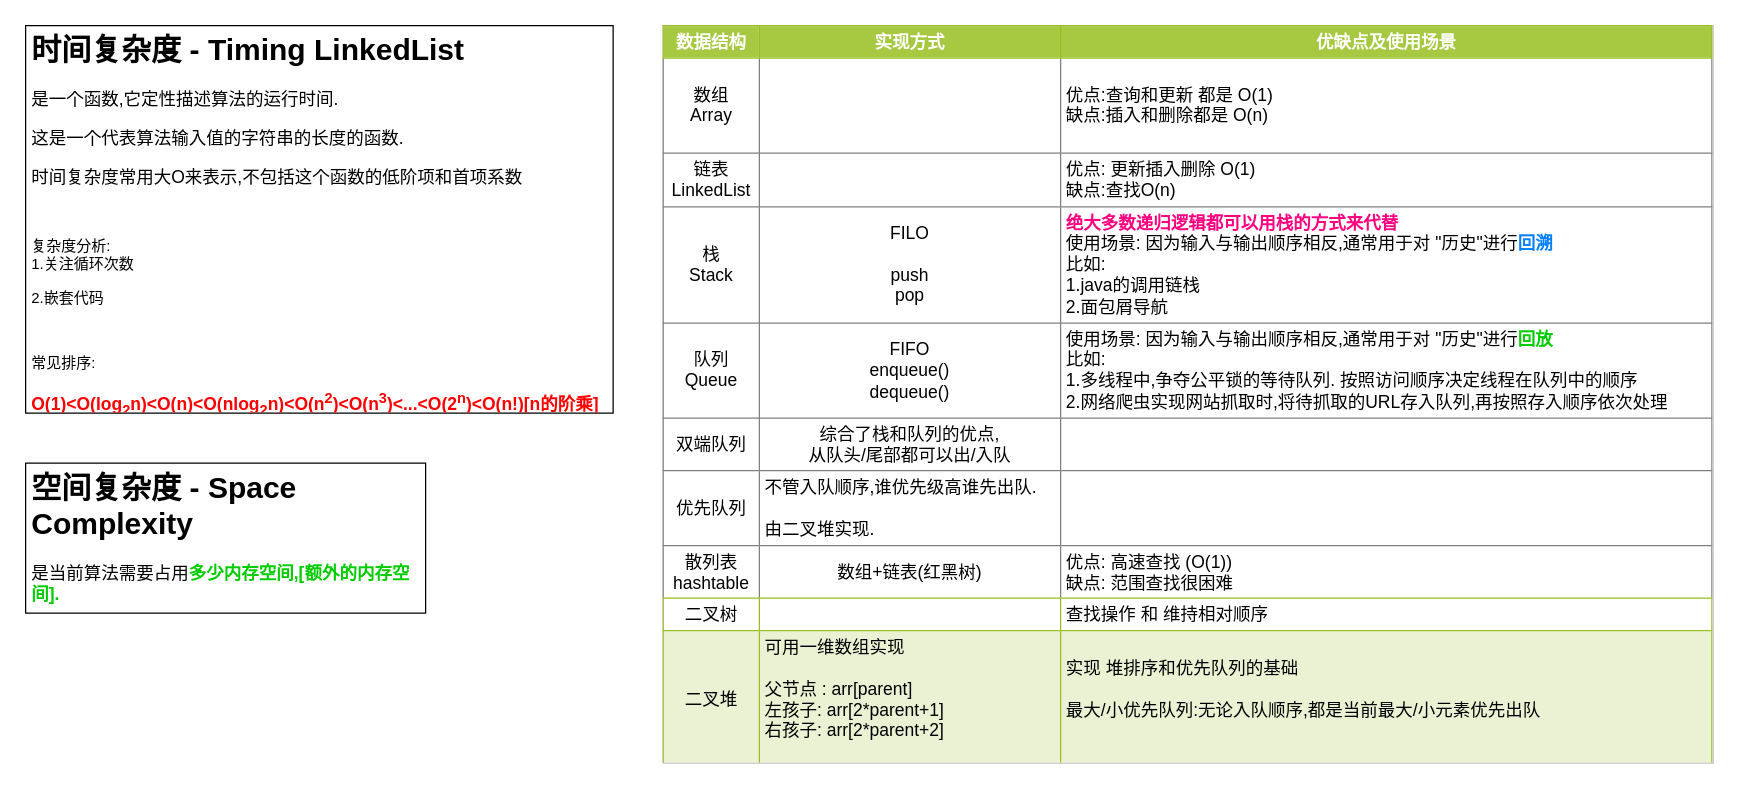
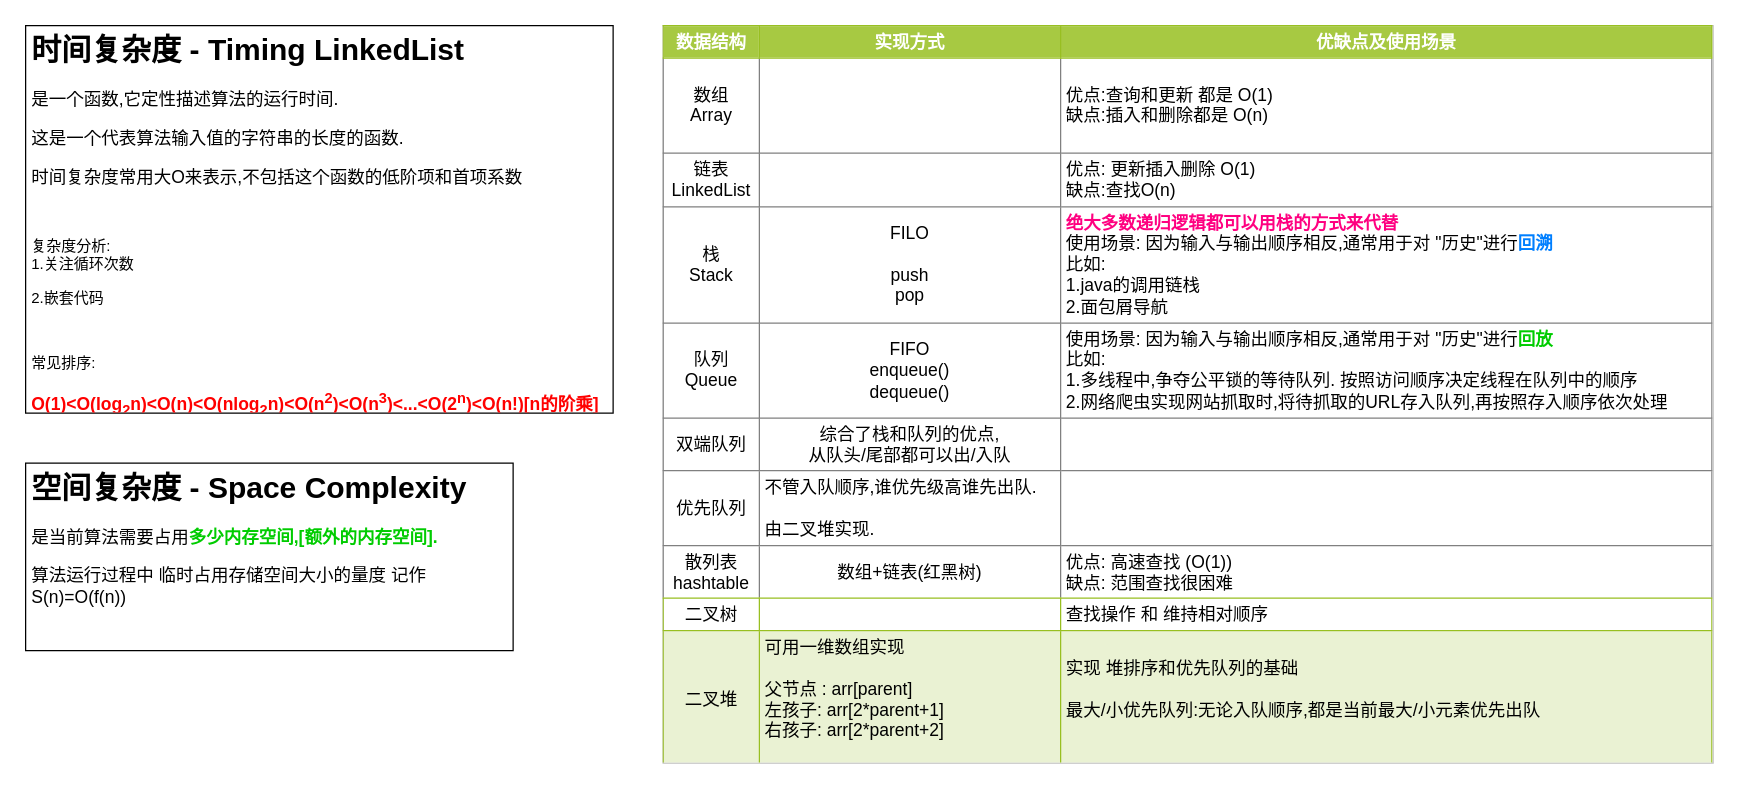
node "空间复杂度 - Space Complexity是当前算法需要占用多少内存空间,[额外的内存空间]. 算法运行过程中 临时占用存储空间大小的量度 记作 S(n)=O(f(n))": size 400x150 -> 488x188
